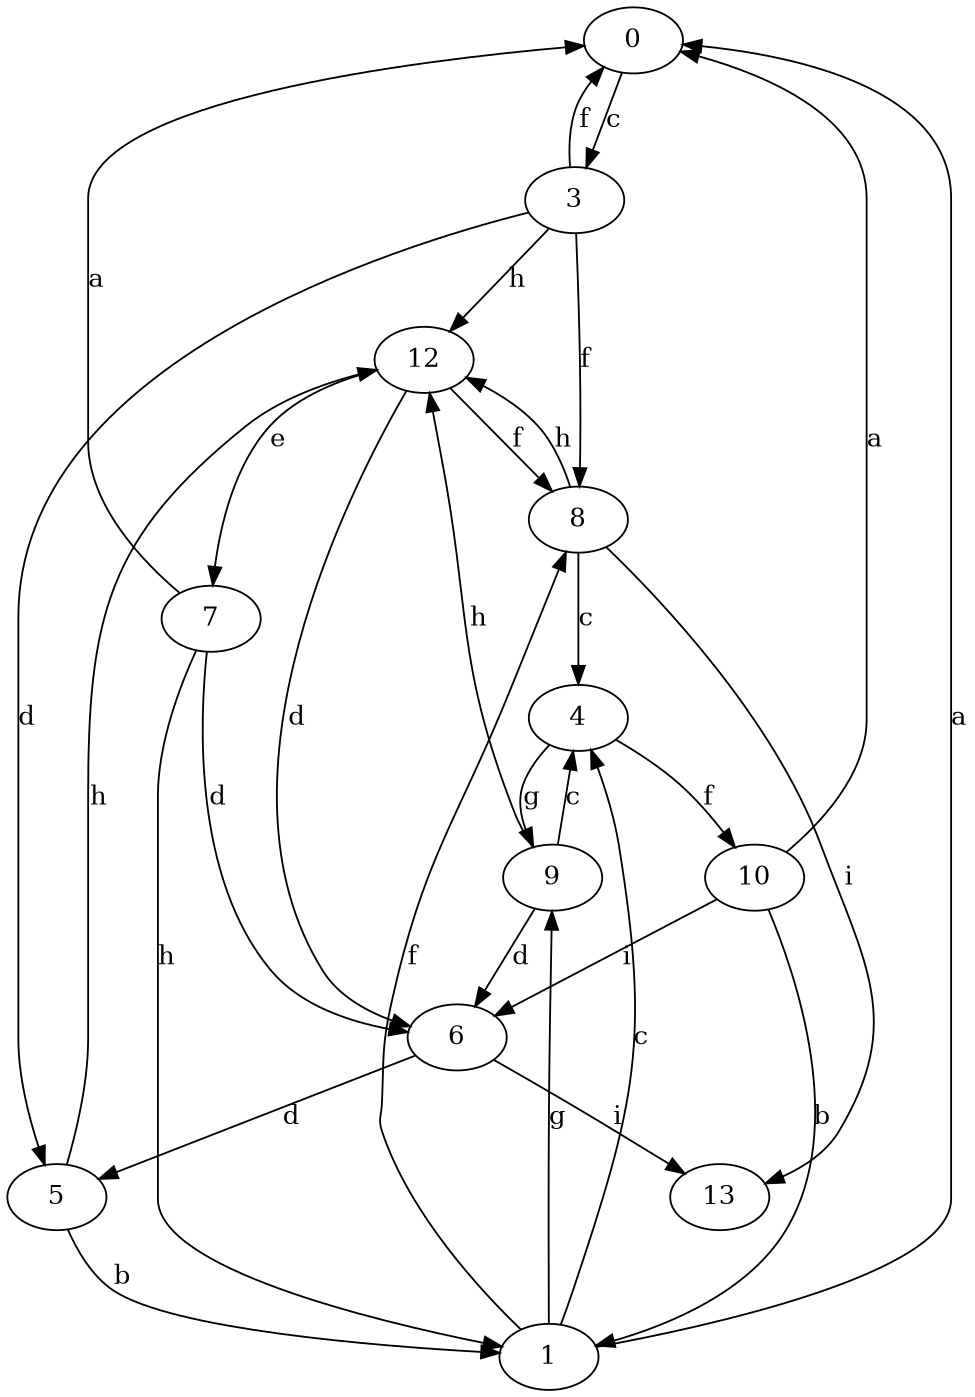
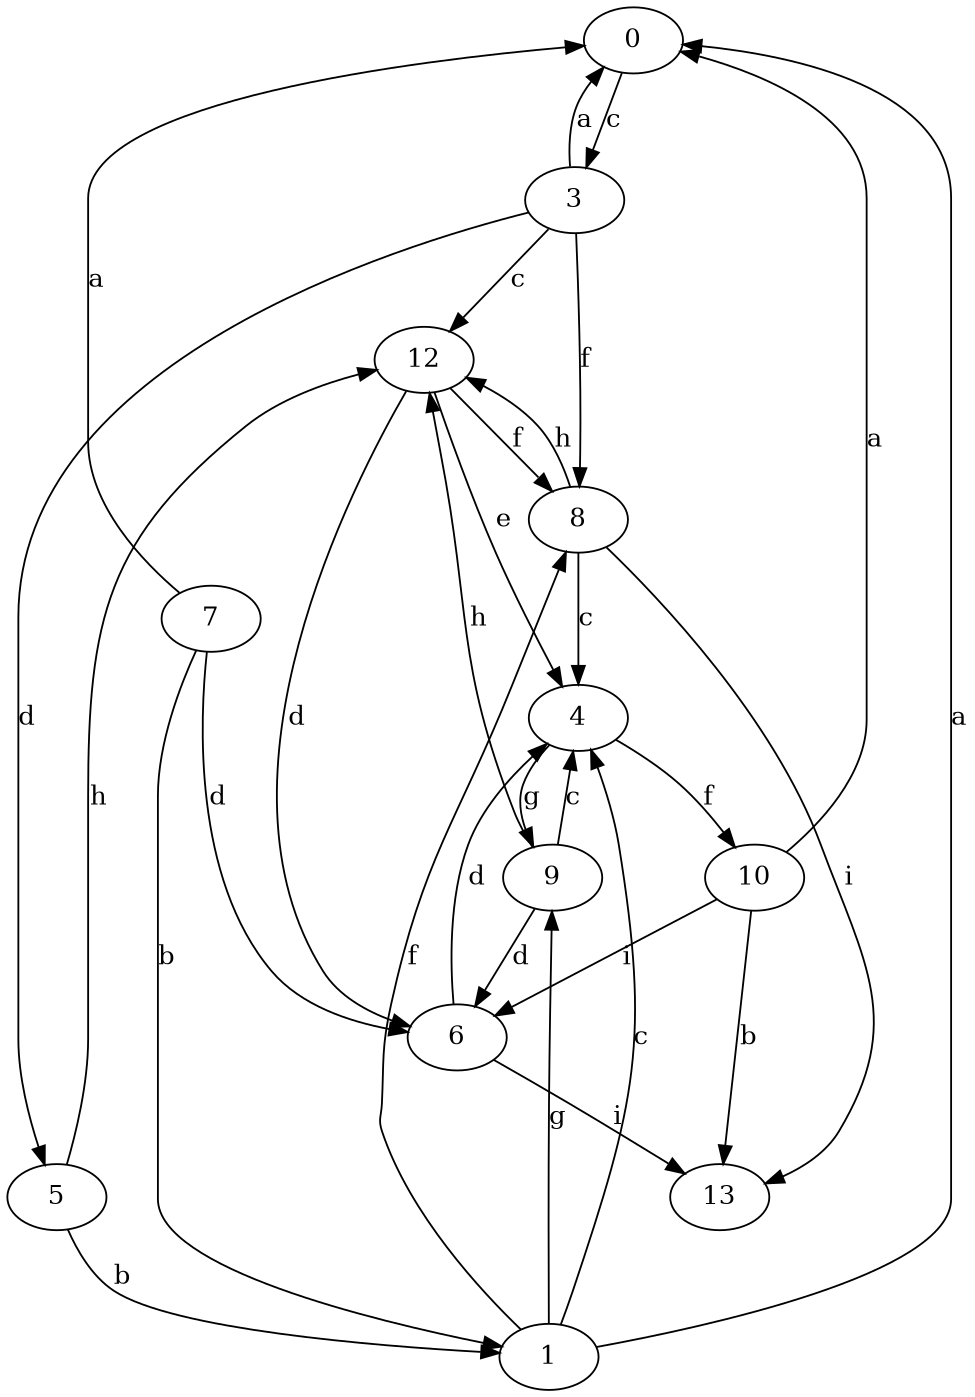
edge "3" -> "0": label "f" -> "a"
edge "3" -> "12": label "h" -> "c"
edge "12" -> "7": now "12" -> "4"
edge "7" -> "1": label "h" -> "b"
edge "6" -> "5": now "6" -> "4"
edge "10" -> "1": now "10" -> "13"
